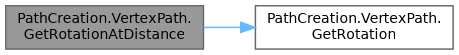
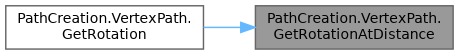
edge "PathCreation.VertexPath. GetRotationAtDistance" -> "PathCreation.VertexPath. GetRotation": reversed
